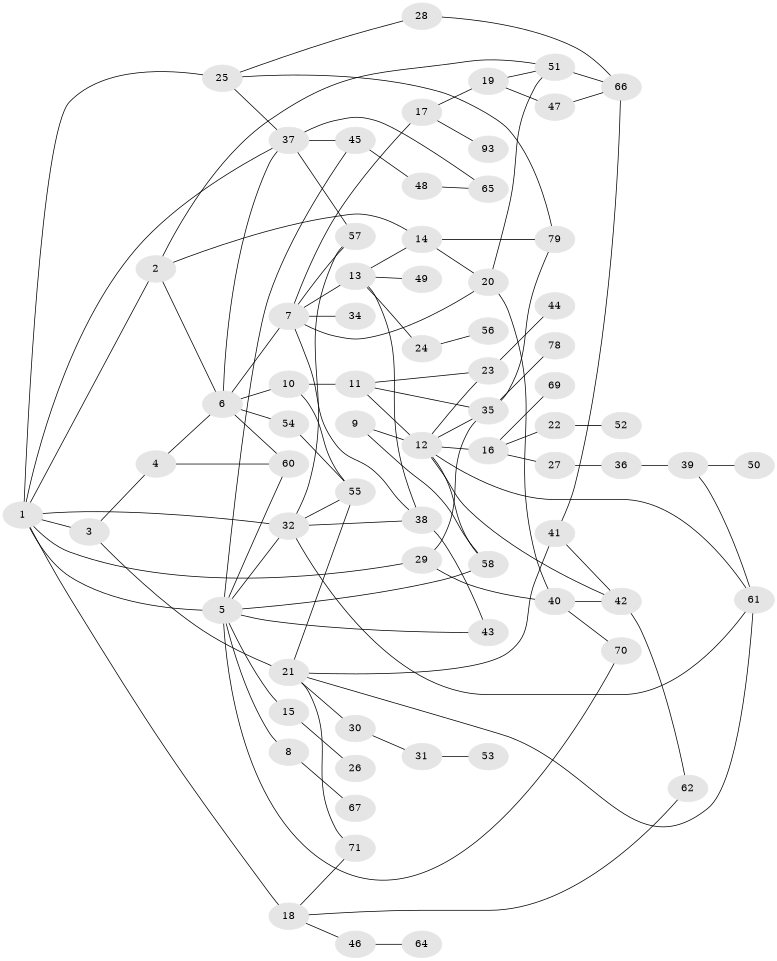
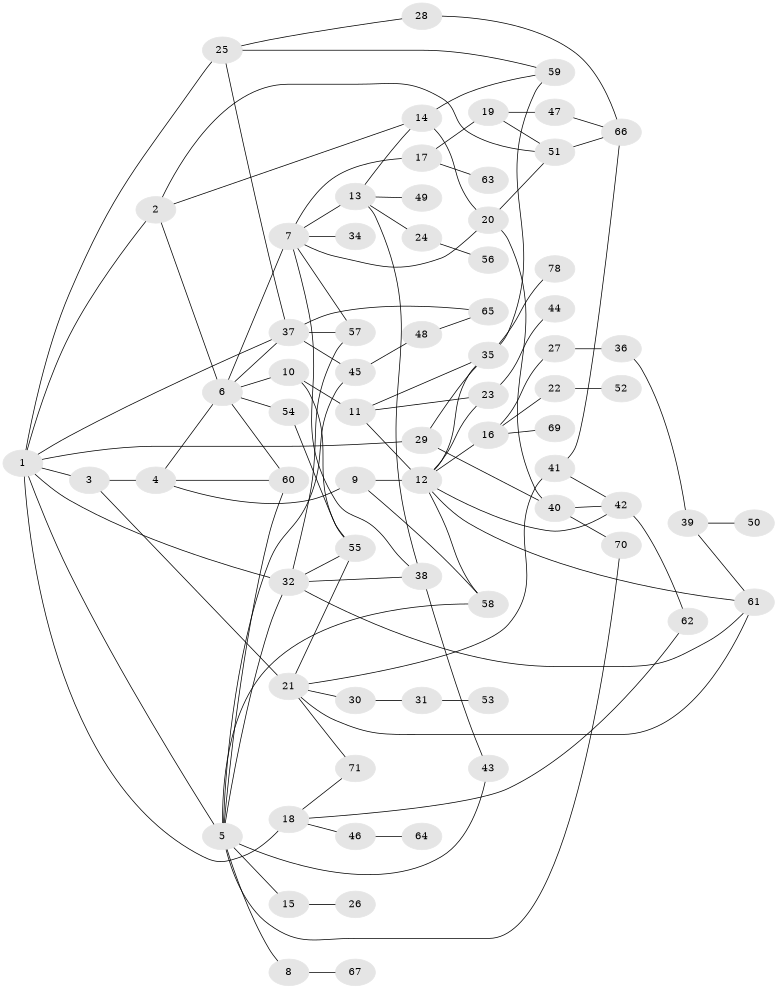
node "93": label "93" -> "63"
node "79": label "79" -> "59"
edge "4" -- "9": added
